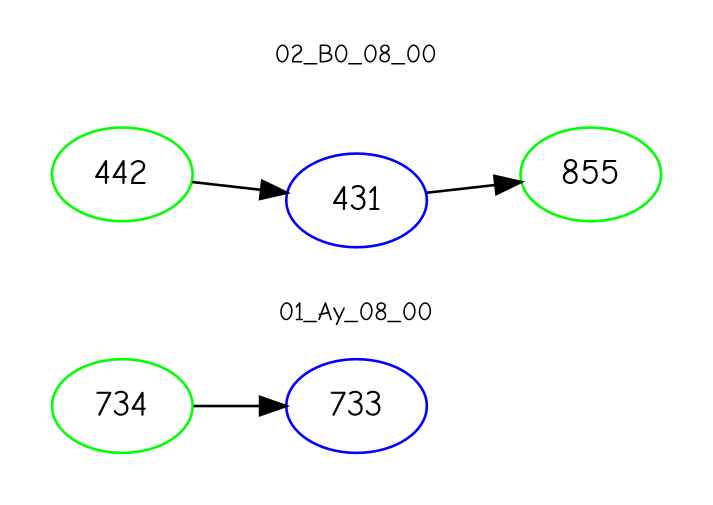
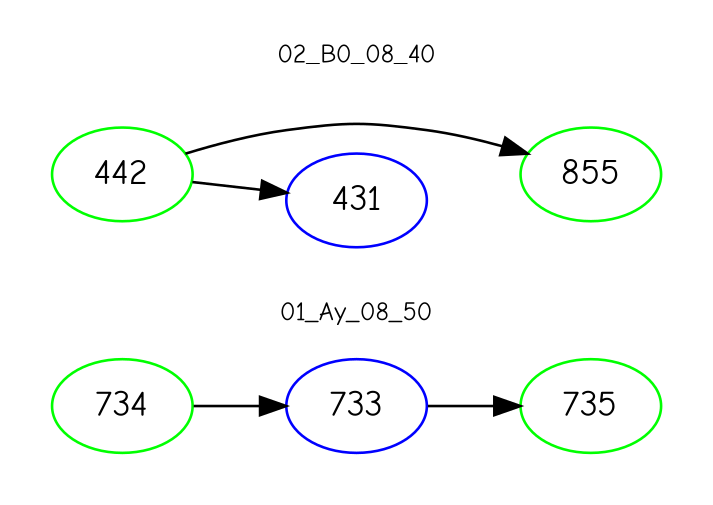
cluster "02_B0_08_00": label "02_B0_08_00" -> "02_B0_08_40"
edge "431" -> "855": now "442" -> "855"
cluster "01_Ay_08_00": label "01_Ay_08_00" -> "01_Ay_08_50"
node "735": added
